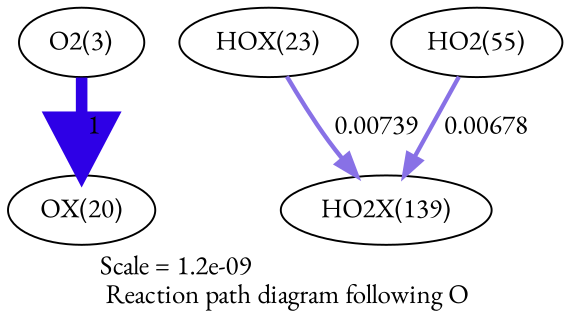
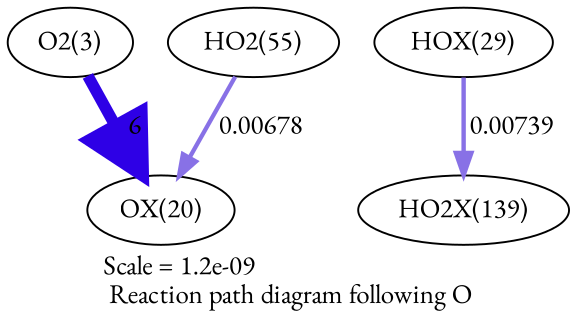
node "HOX(23)": label "HOX(23)" -> "HOX(29)"
edge "HO2(55)" -> "HO2X(139)": now "HO2(55)" -> "OX(20)"
edge "O2(3)" -> "OX(20)": label " 1" -> " 6"
